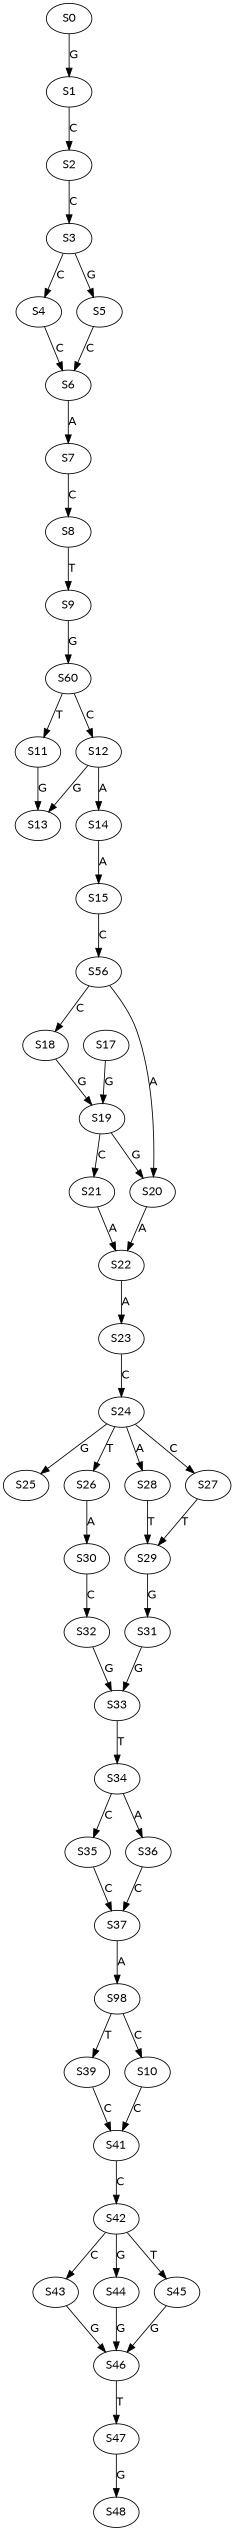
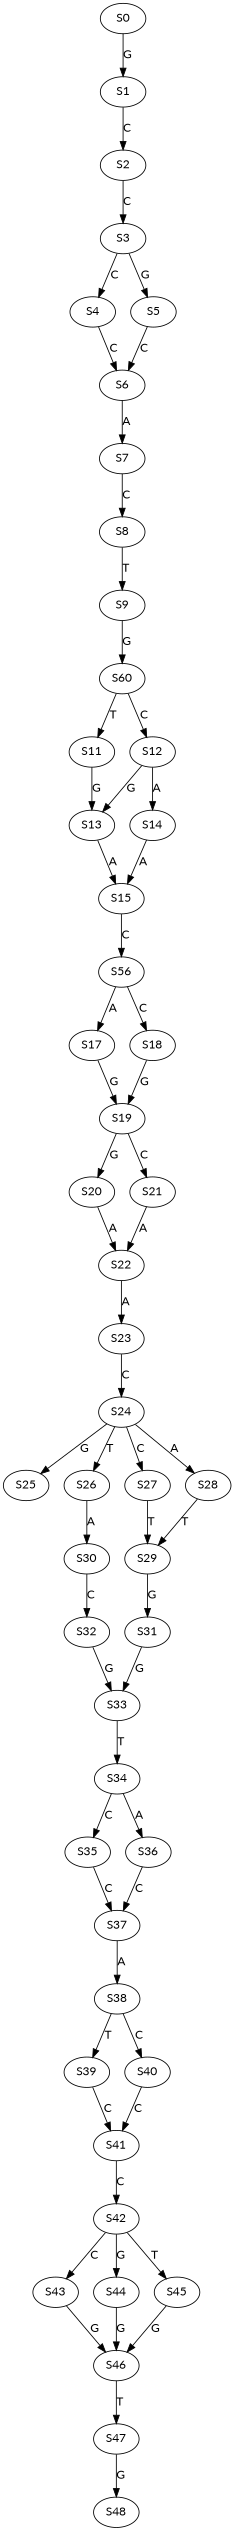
edge "S13" -> "S15": added, label "A"
edge "S56" -> "S20": now "S56" -> "S17"
node "S98": label "S98" -> "S38"
node "S10": label "S10" -> "S40"
